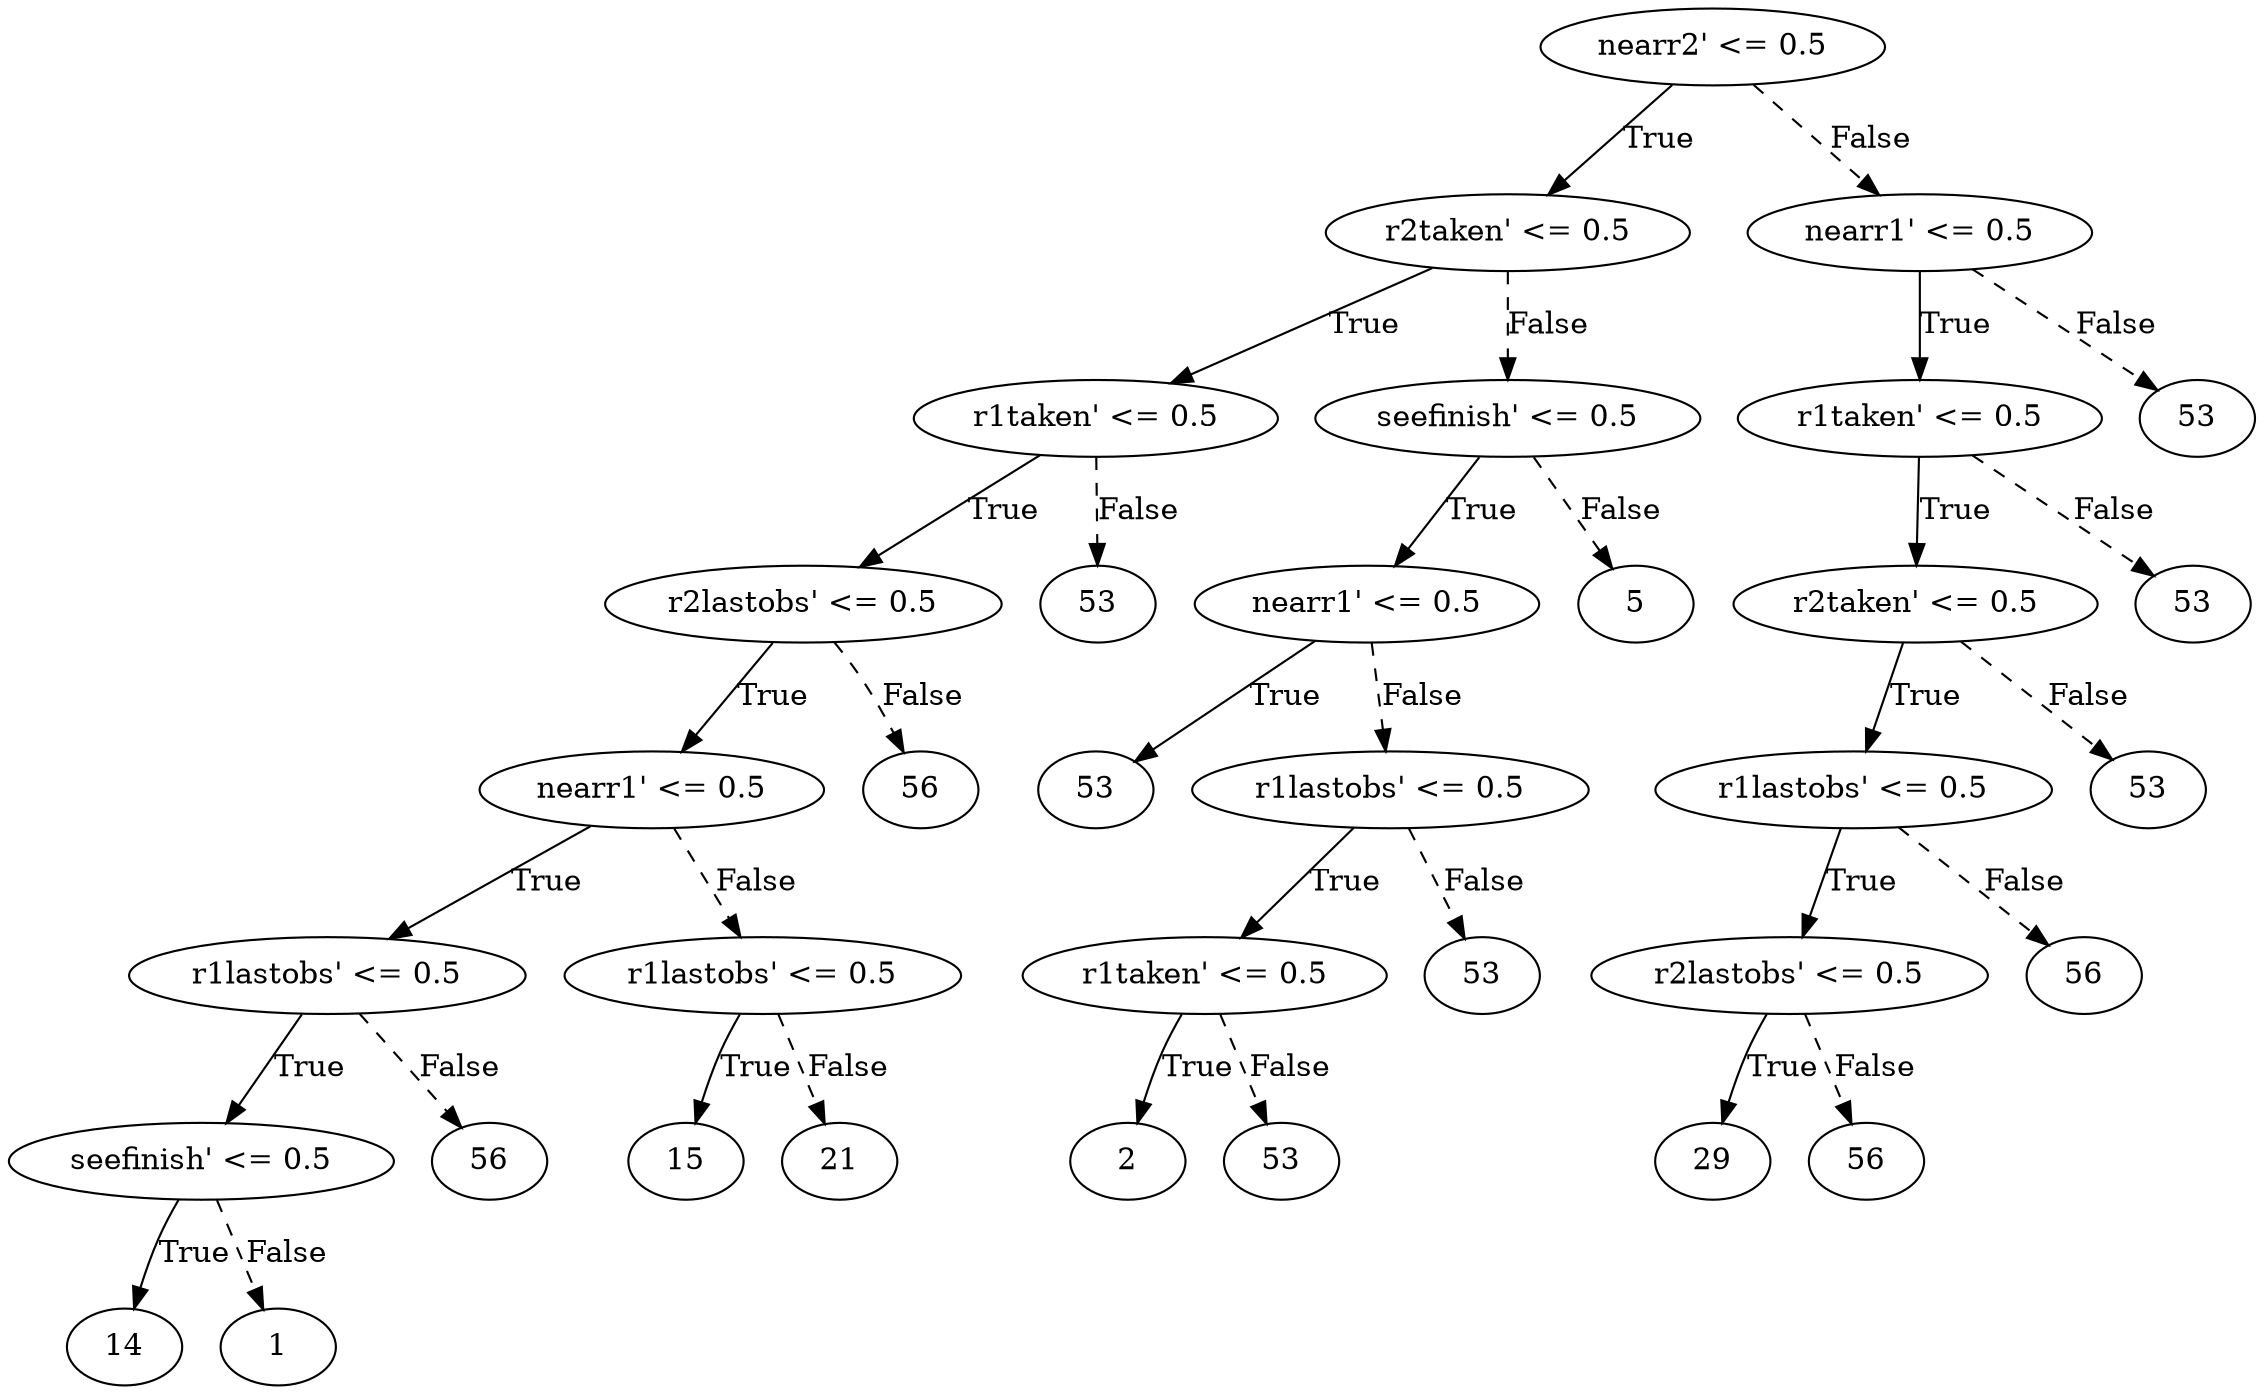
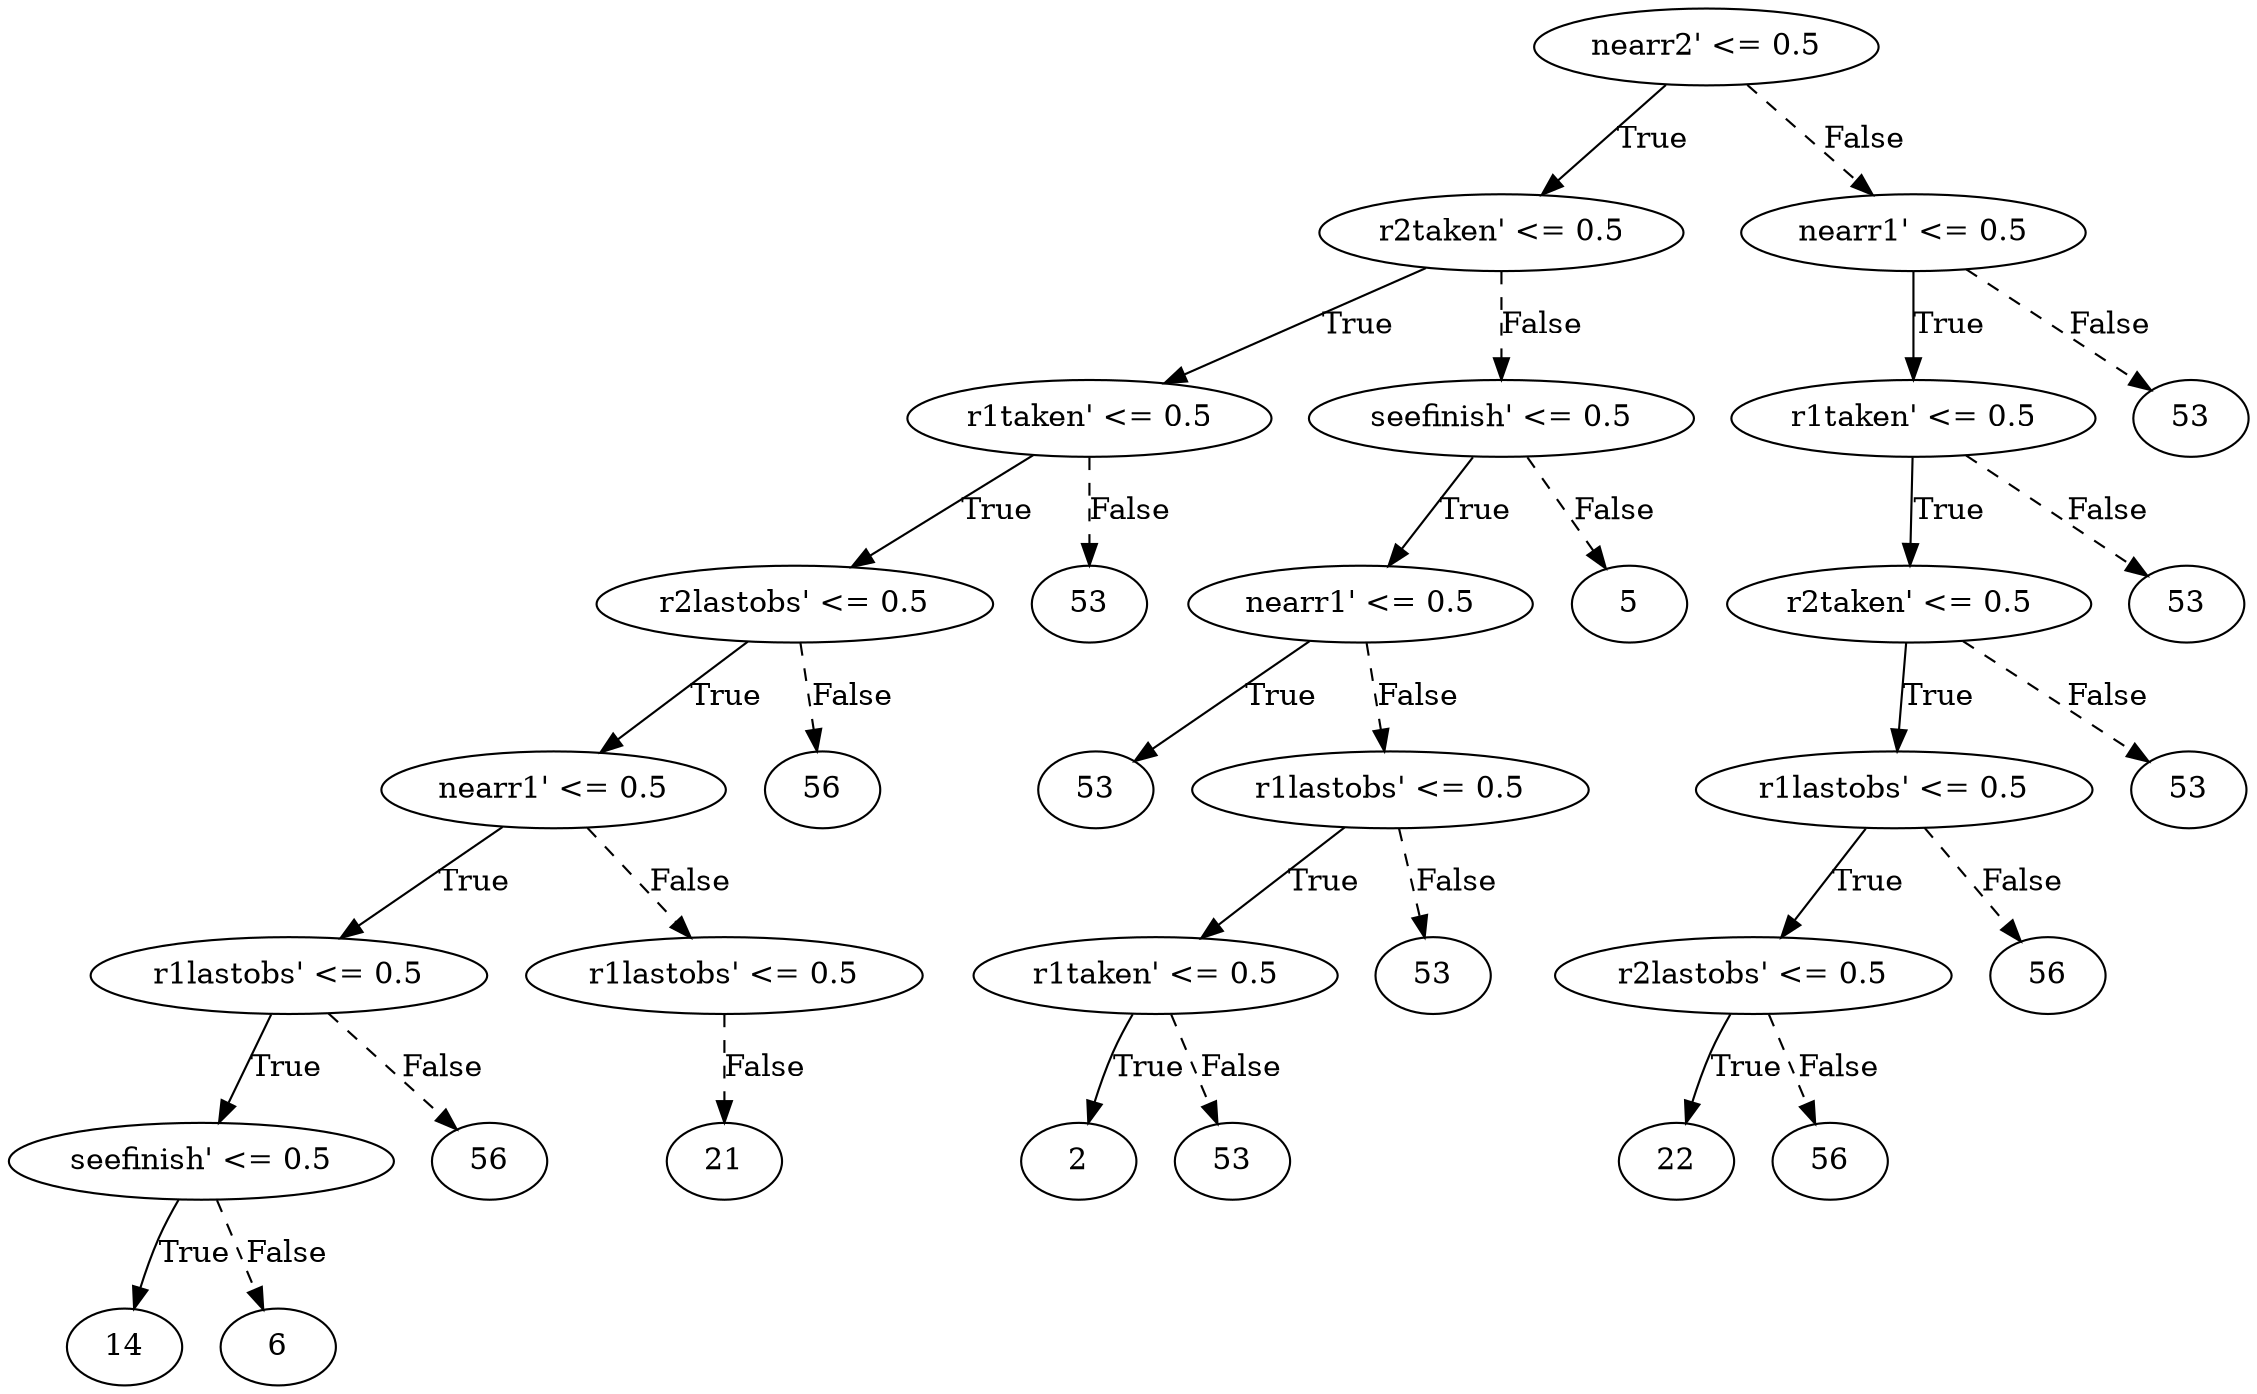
node "15": removed
node "29": label "29" -> "22"
node "1": label "1" -> "6"
